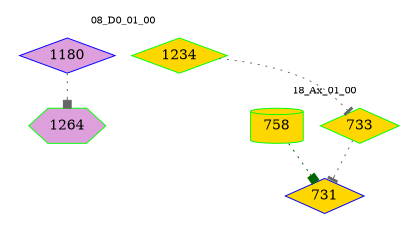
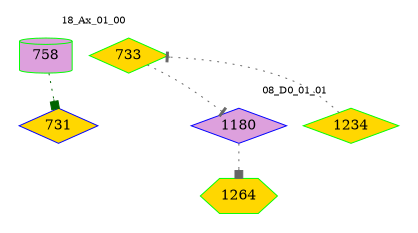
cluster "08_D0_01_00": label "08_D0_01_00" -> "08_D0_01_01"
node "1264": fillcolor plum -> gold
node "758": fillcolor gold -> plum
edge "733" -> "731": now "733" -> "1180"
